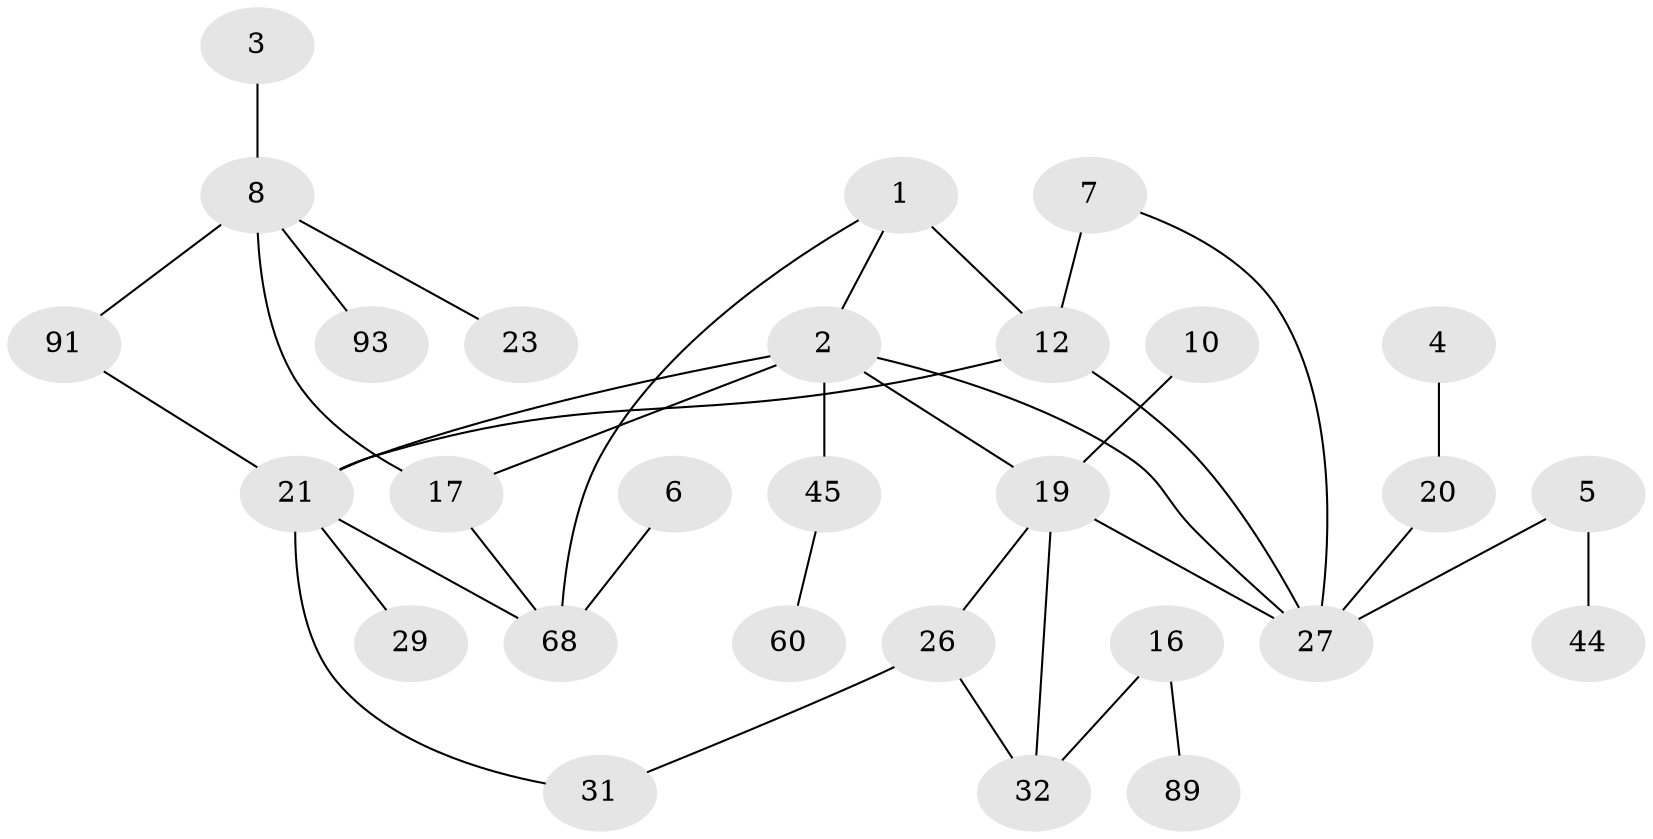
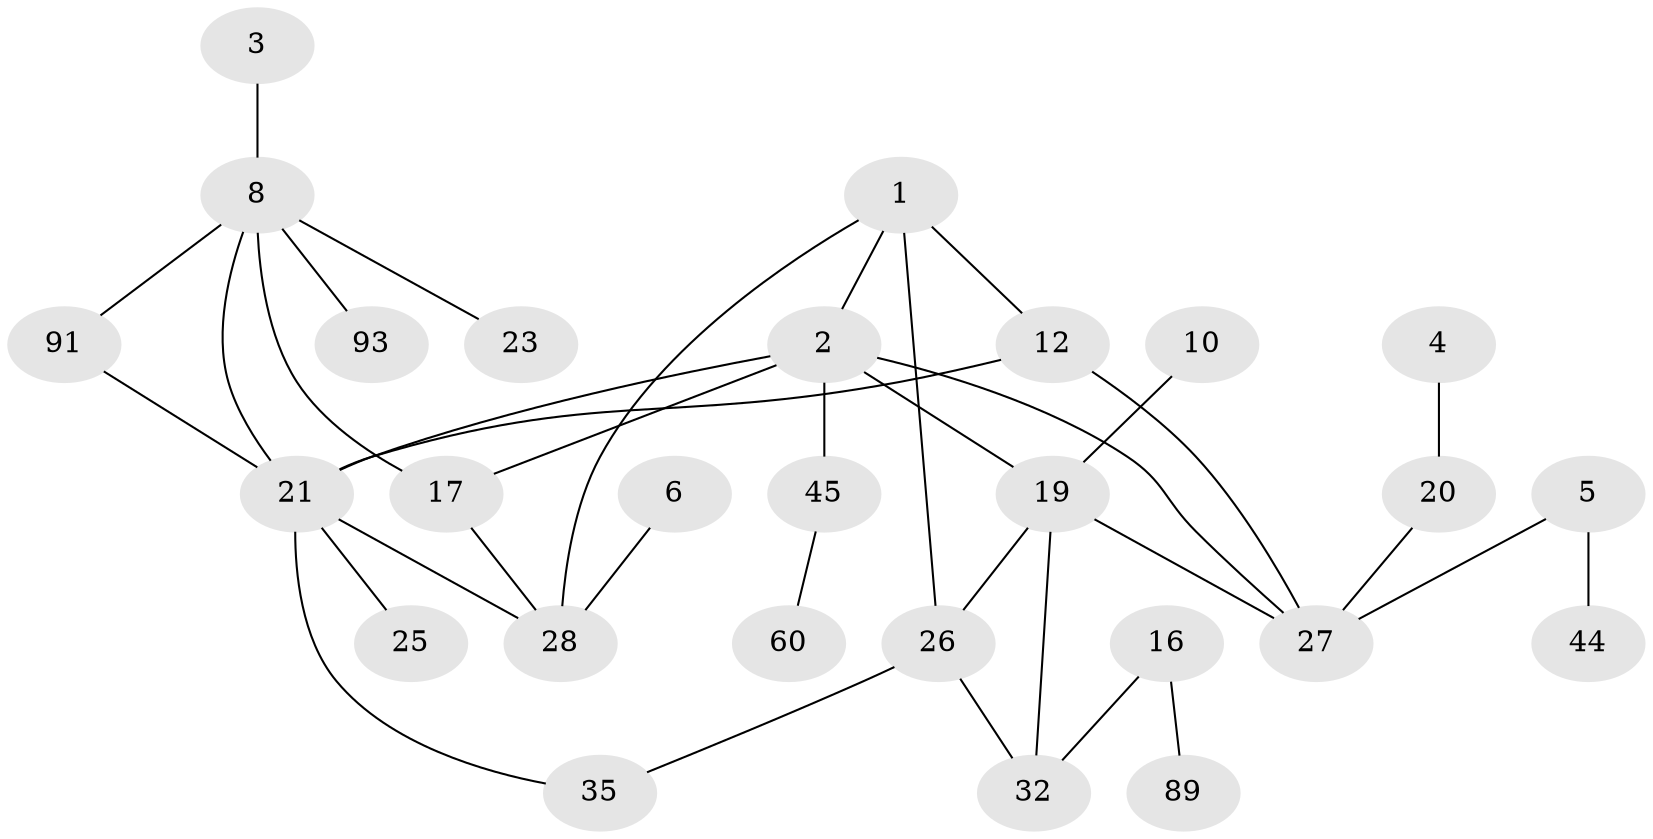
node "7": removed
edge "8" -- "21": added
edge "1" -- "26": added
node "29": label "29" -> "25"
node "68": label "68" -> "28"
node "31": label "31" -> "35"
